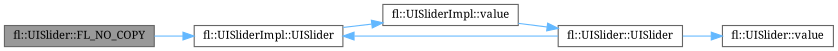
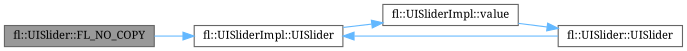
node "fl::UISlider::value": removed
